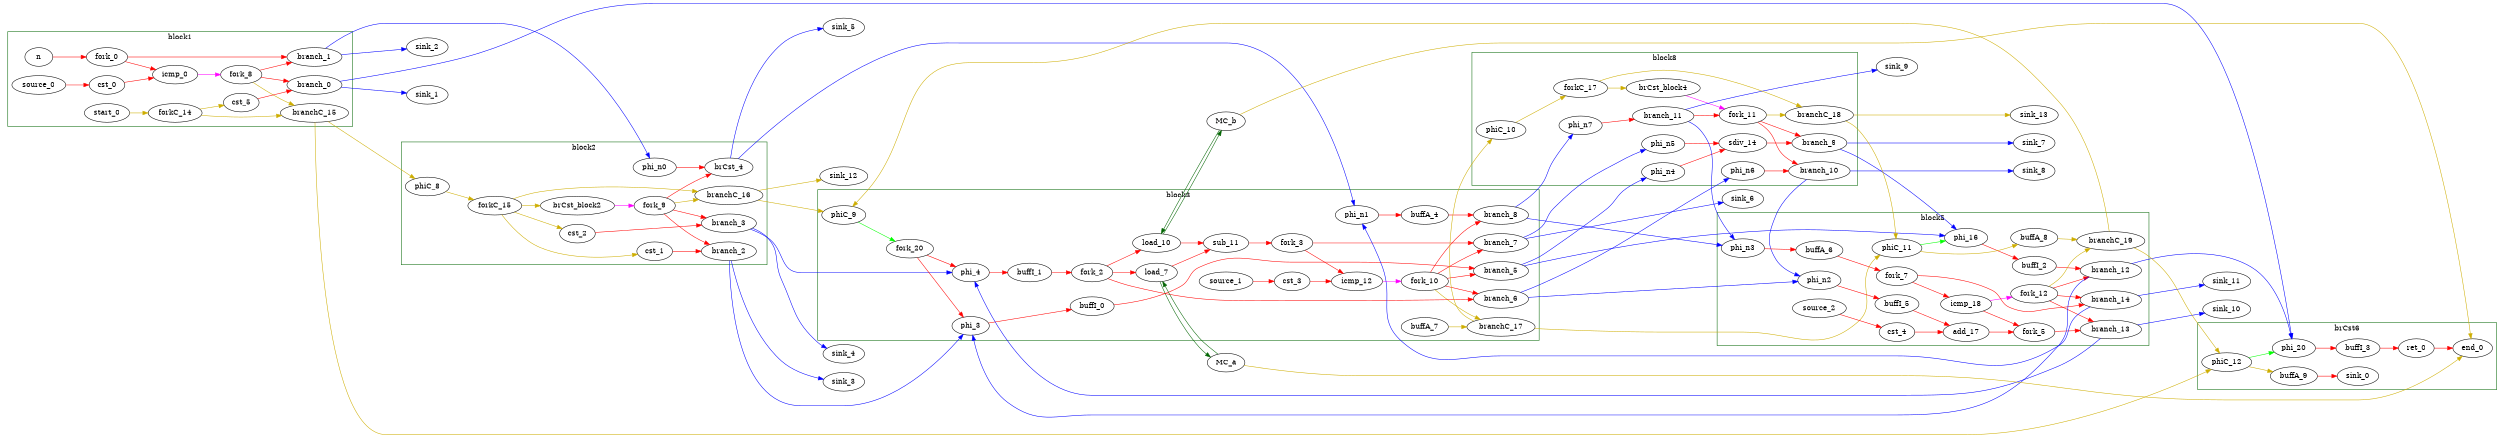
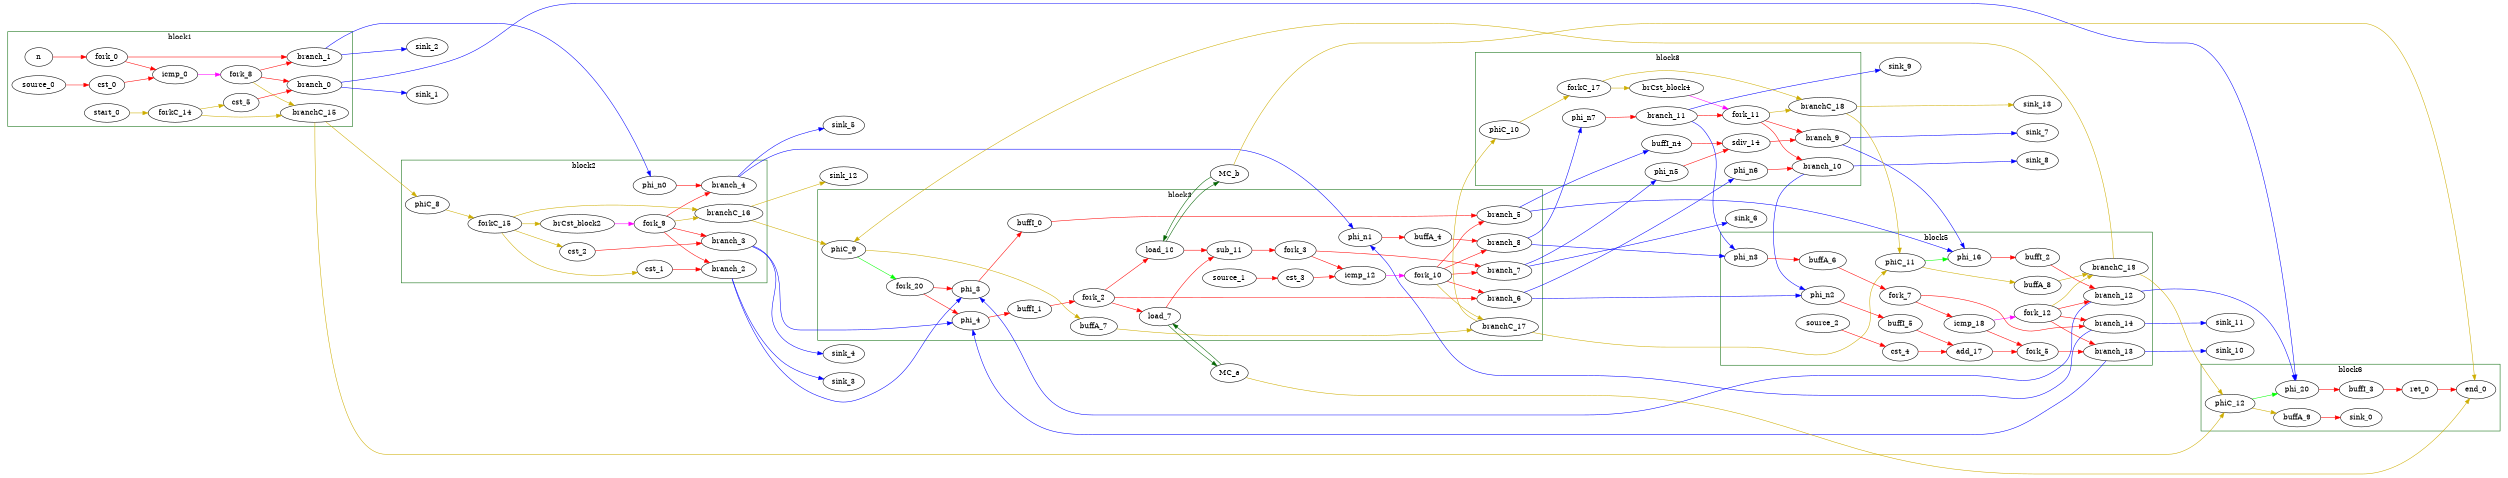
node "brCst_4": label "brCst_4" -> "branch_4"
node "phi_n4": label "phi_n4" -> "buffI_n4"
edge "phiC_9" -> "buffA_7": added
cluster "brCst6": label "brCst6" -> "block6"
